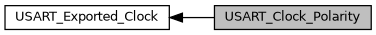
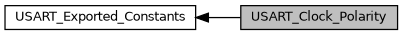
node "USART_Exported_Clock": label "USART_Exported_Clock" -> "USART_Exported_Constants"
